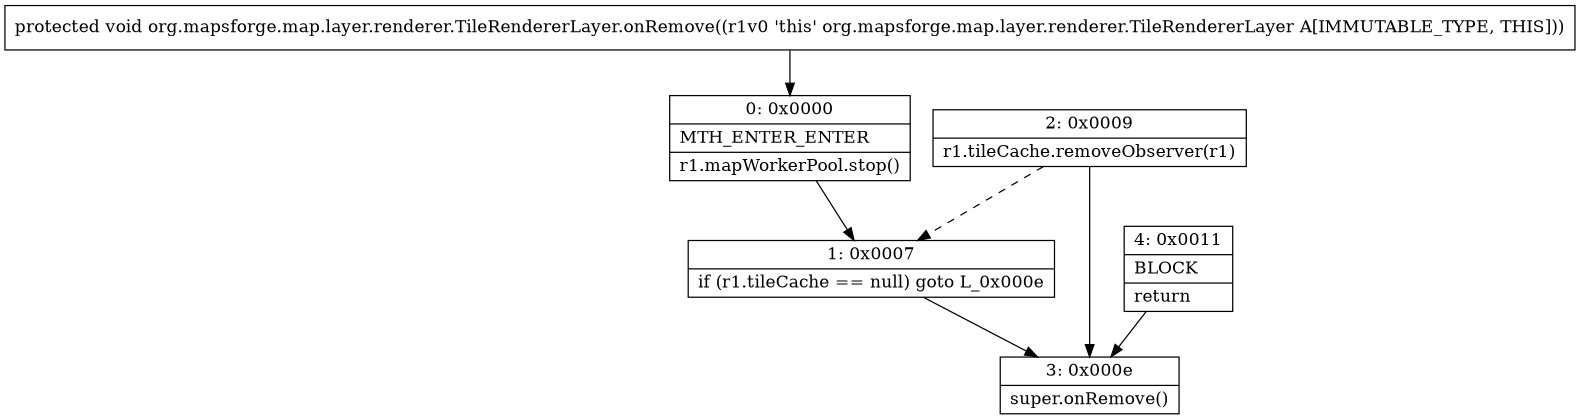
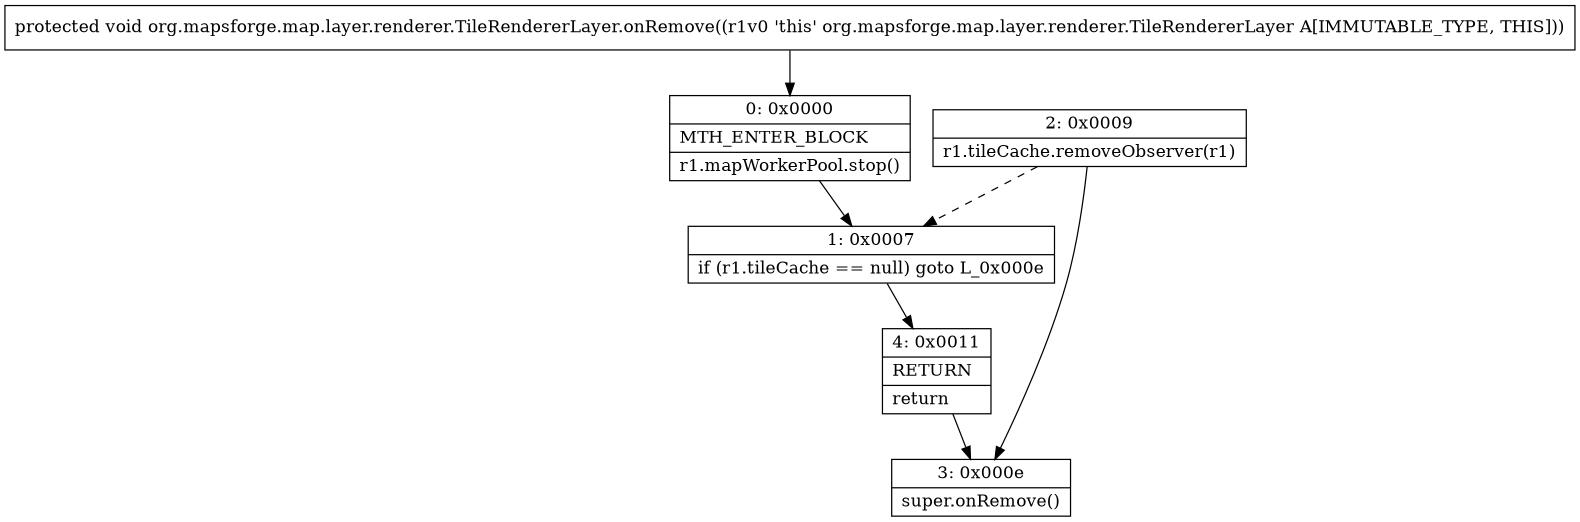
node "0: 0x0000": text "MTH_ENTER_ENTER" -> "MTH_ENTER_BLOCK"
node "4: 0x0011": text "BLOCK" -> "RETURN"
edge "1: 0x0007" -> "3: 0x000e": now "1: 0x0007" -> "4: 0x0011"
